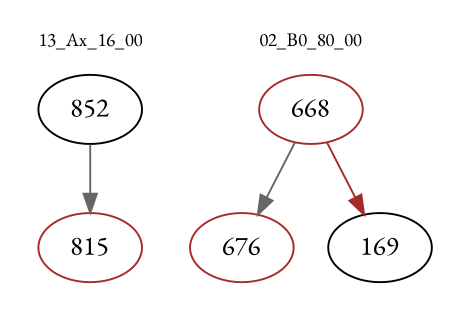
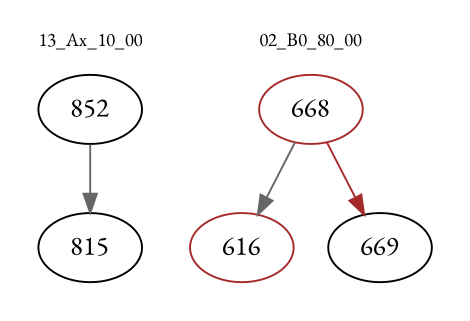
cluster "13_Ax_16_00": label "13_Ax_16_00" -> "13_Ax_10_00"
node "815": color brown -> black
node "676": label "676" -> "616"
node "169": label "169" -> "669"
